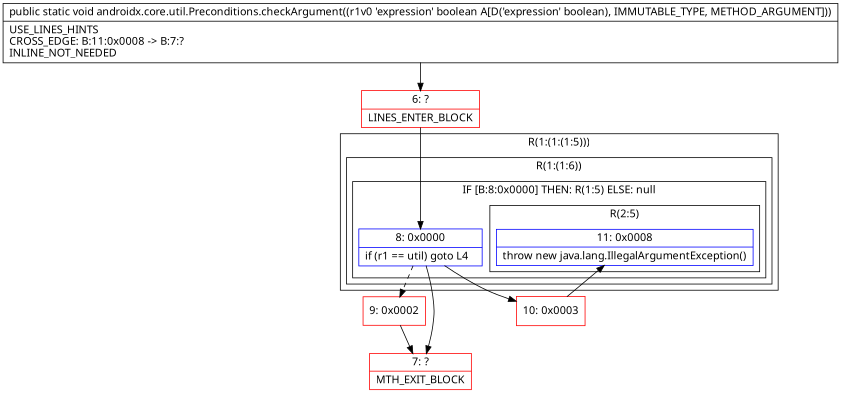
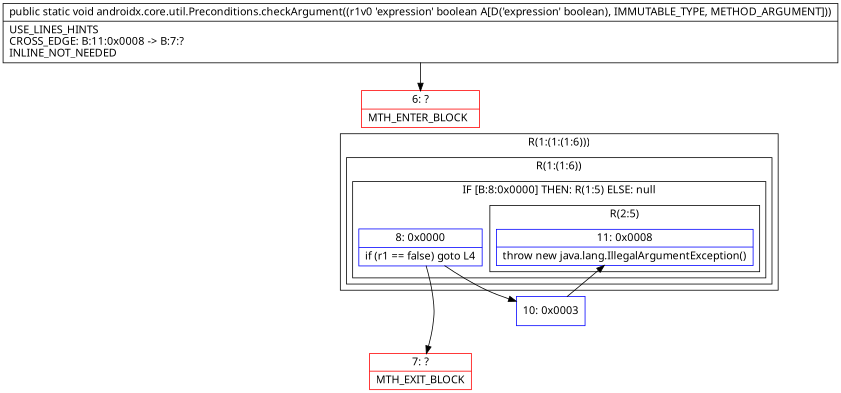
node "6: ?": text "LINES_ENTER_BLOCK" -> "MTH_ENTER_BLOCK"
cluster "R(1:(1:(1:5)))": label "R(1:(1:(1:5)))" -> "R(1:(1:(1:6)))"
edge "6: ?" -> "8: 0x0000": removed
node "8: 0x0000": text "if (r1 == util) goto L4" -> "if (r1 == false) goto L4"
node "9: 0x0002": removed
node "10: 0x0003": color red -> blue
